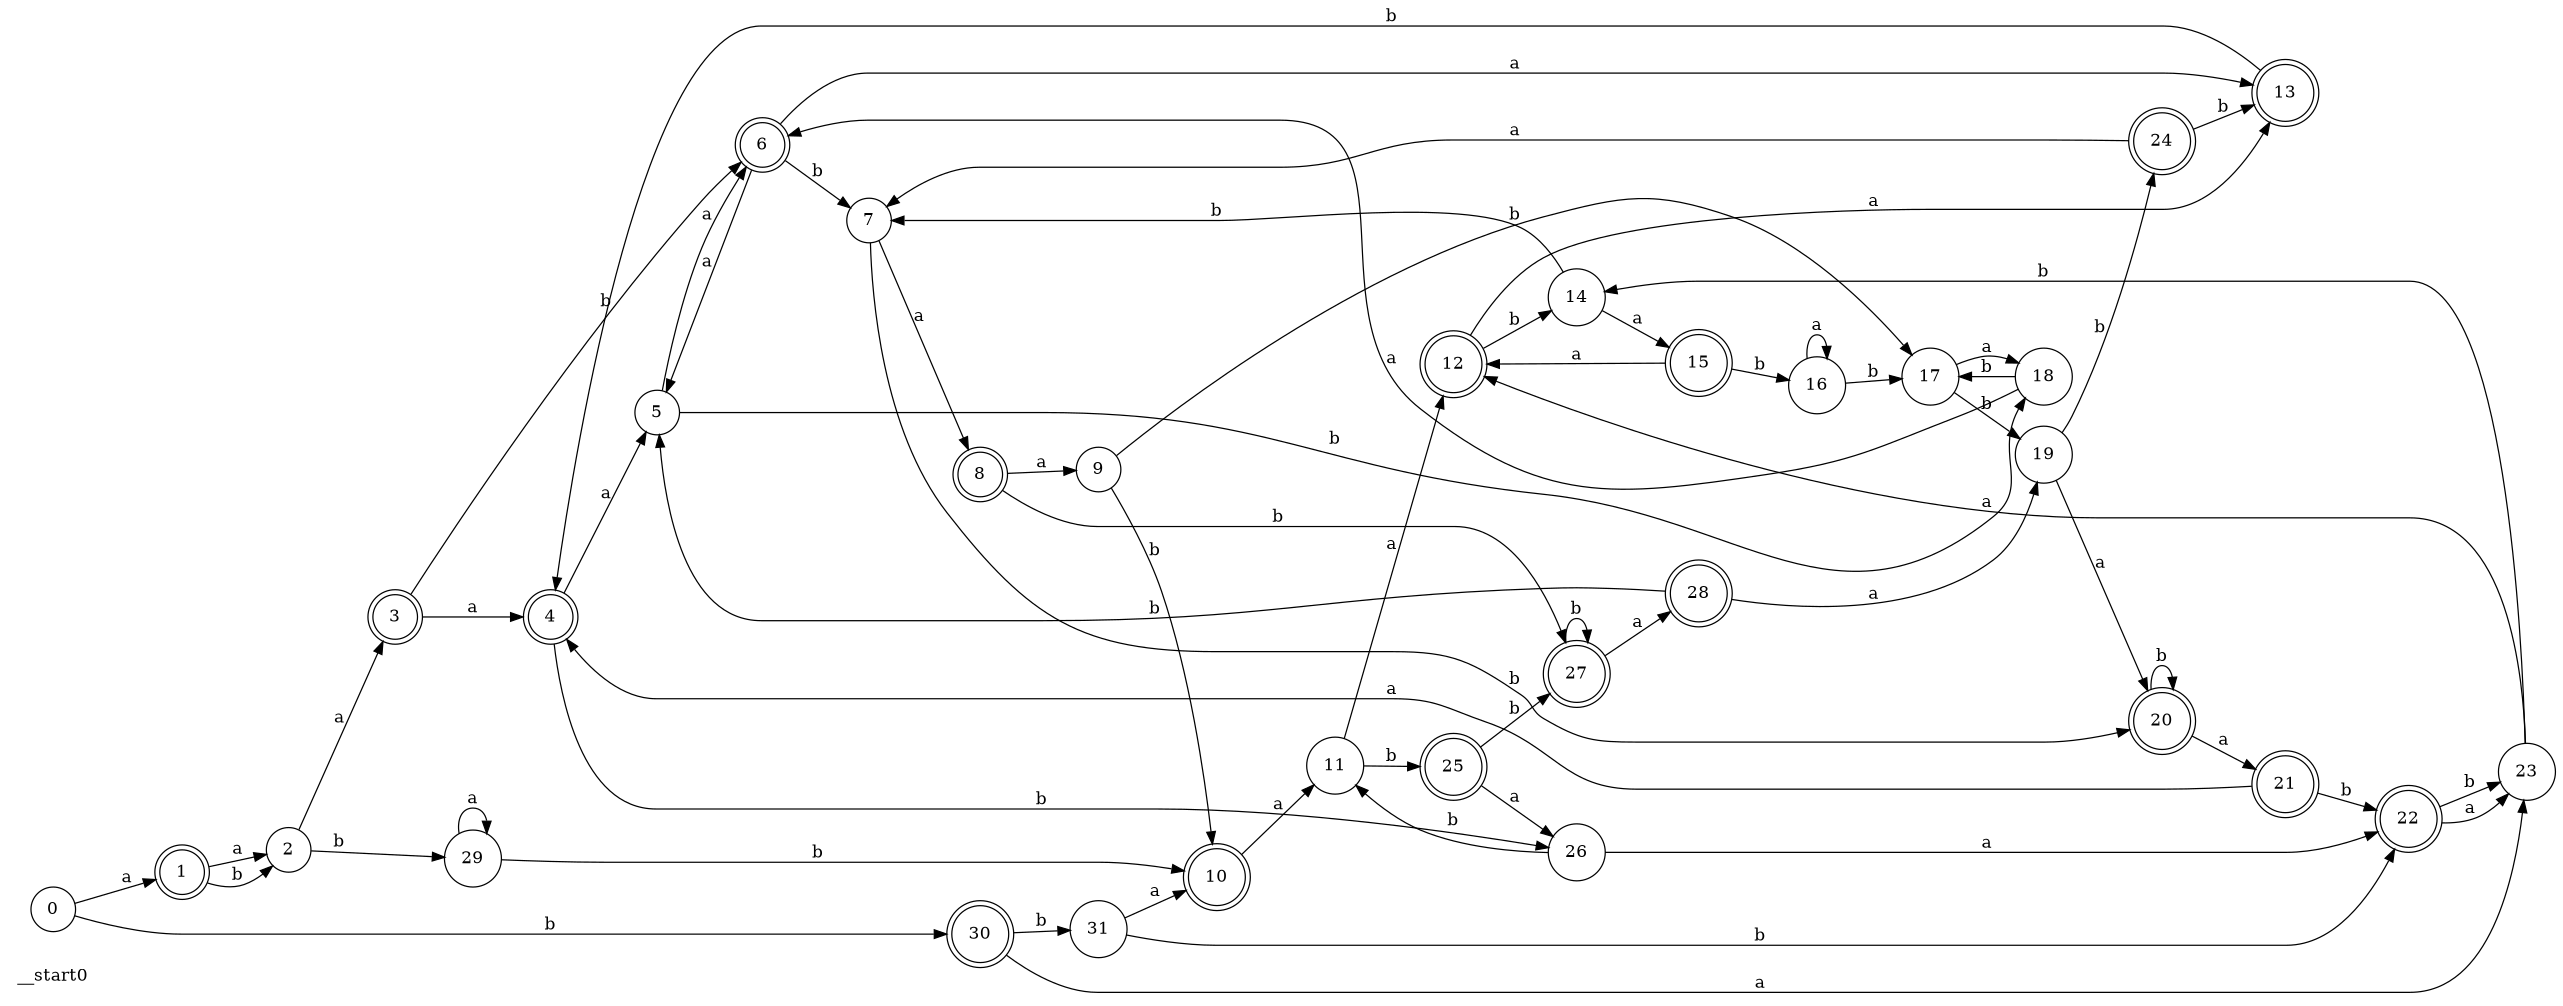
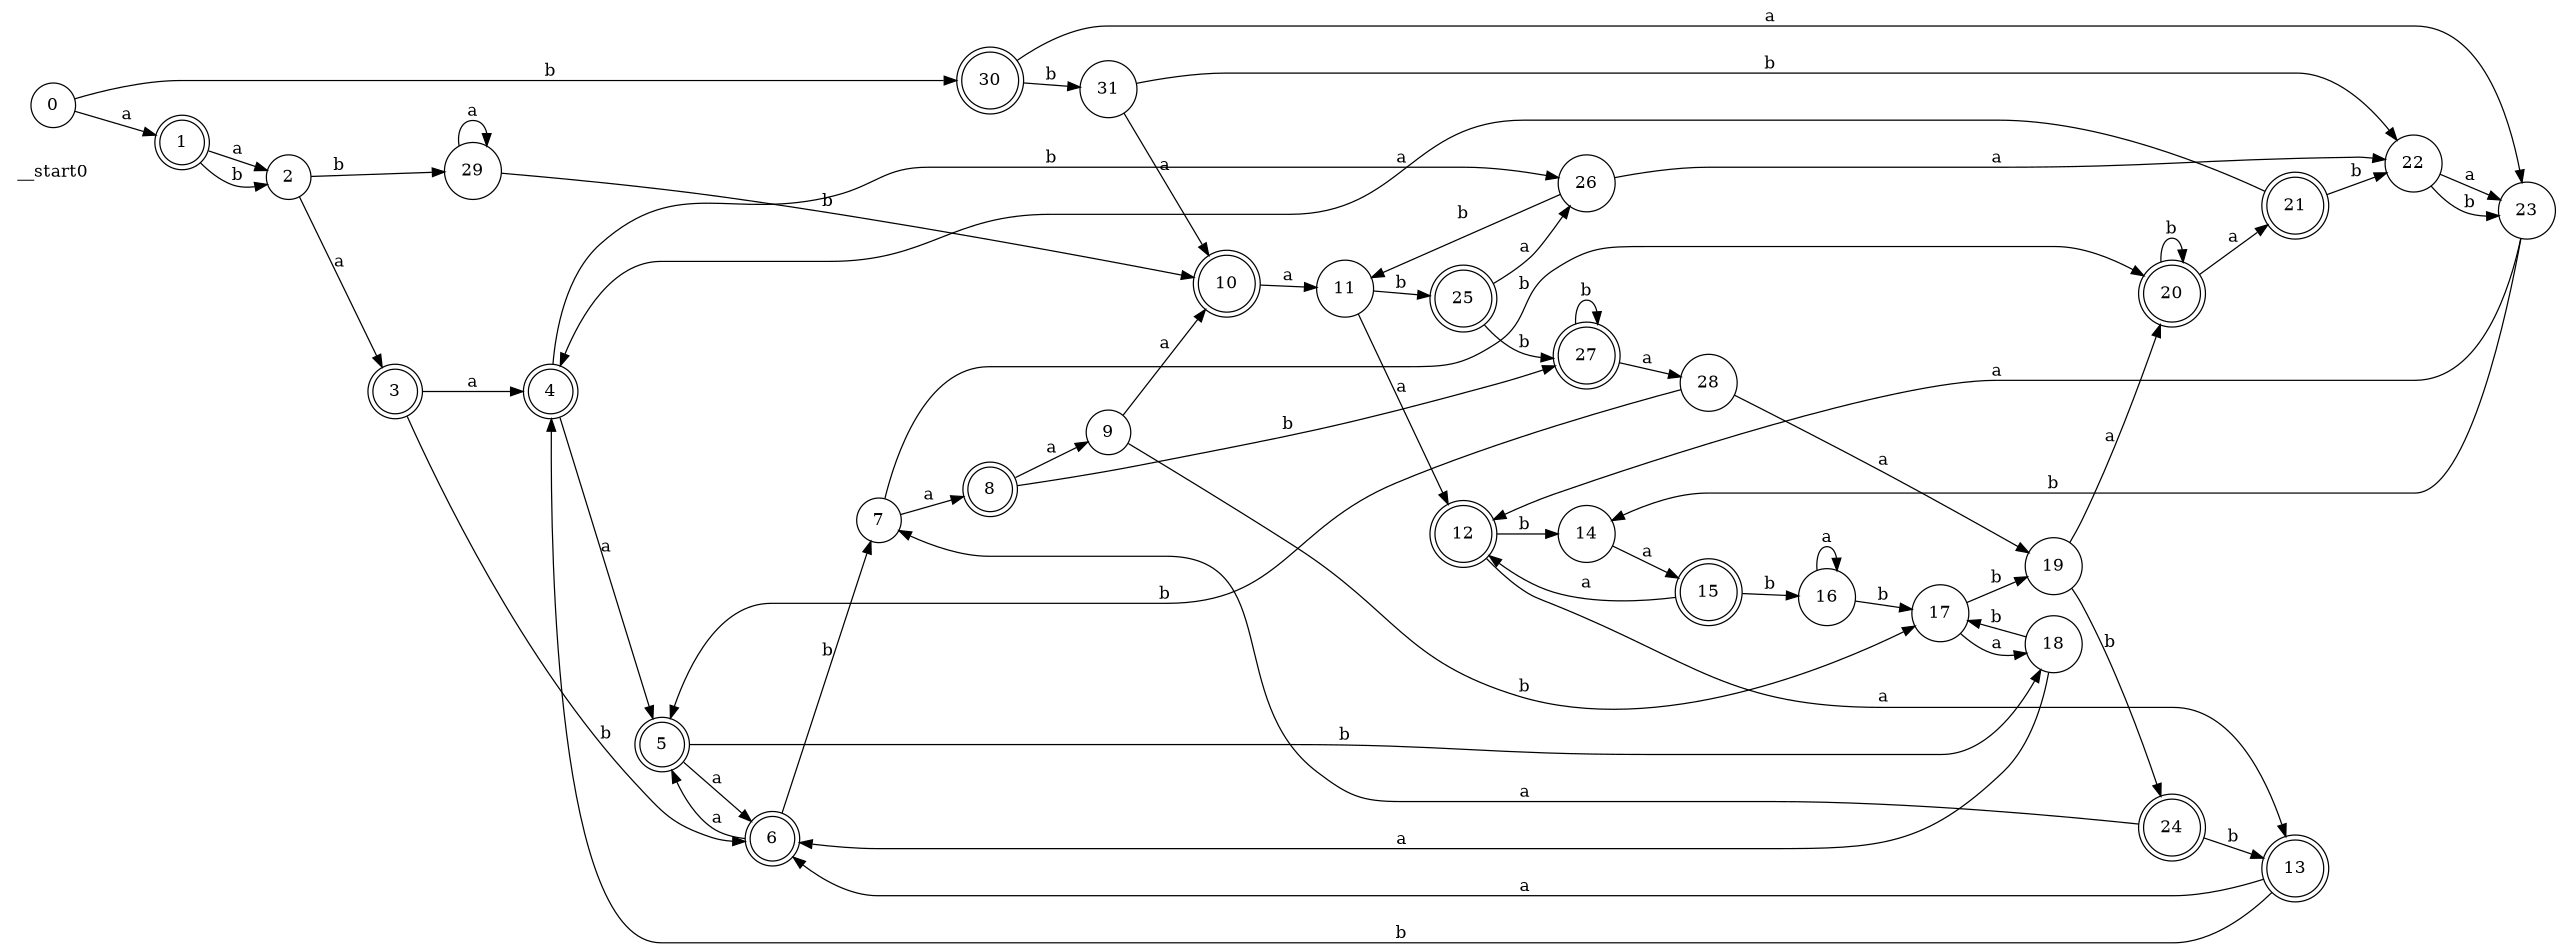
edge "6" -> "13": reversed
edge "14" -> "7": removed, label "b"
node "5": shape circle -> doublecircle
edge "9" -> "10": label "b" -> "a"
node "28": shape doublecircle -> circle
node "22": shape doublecircle -> circle
